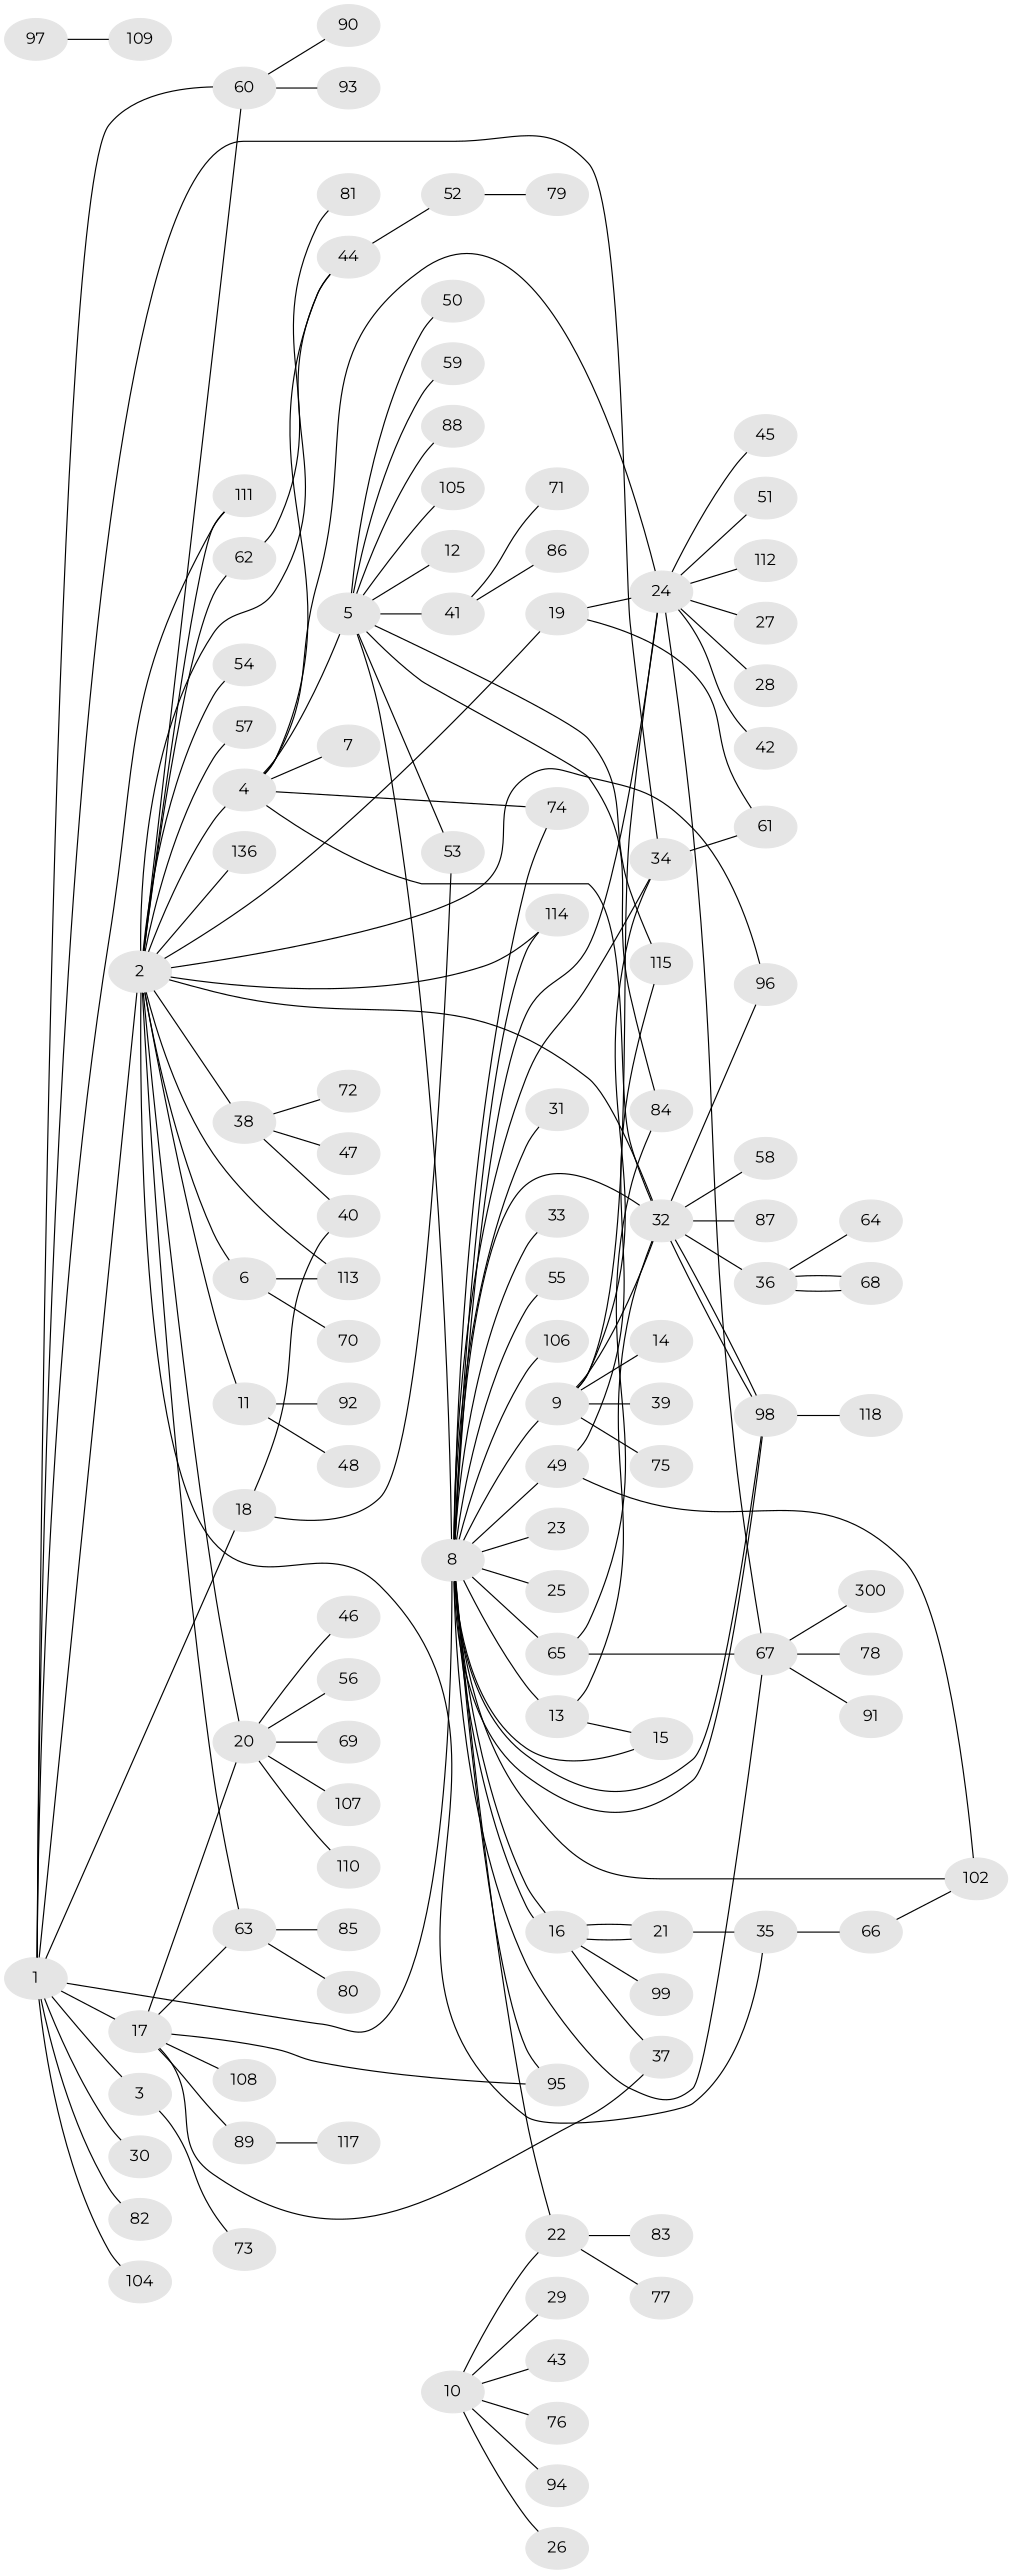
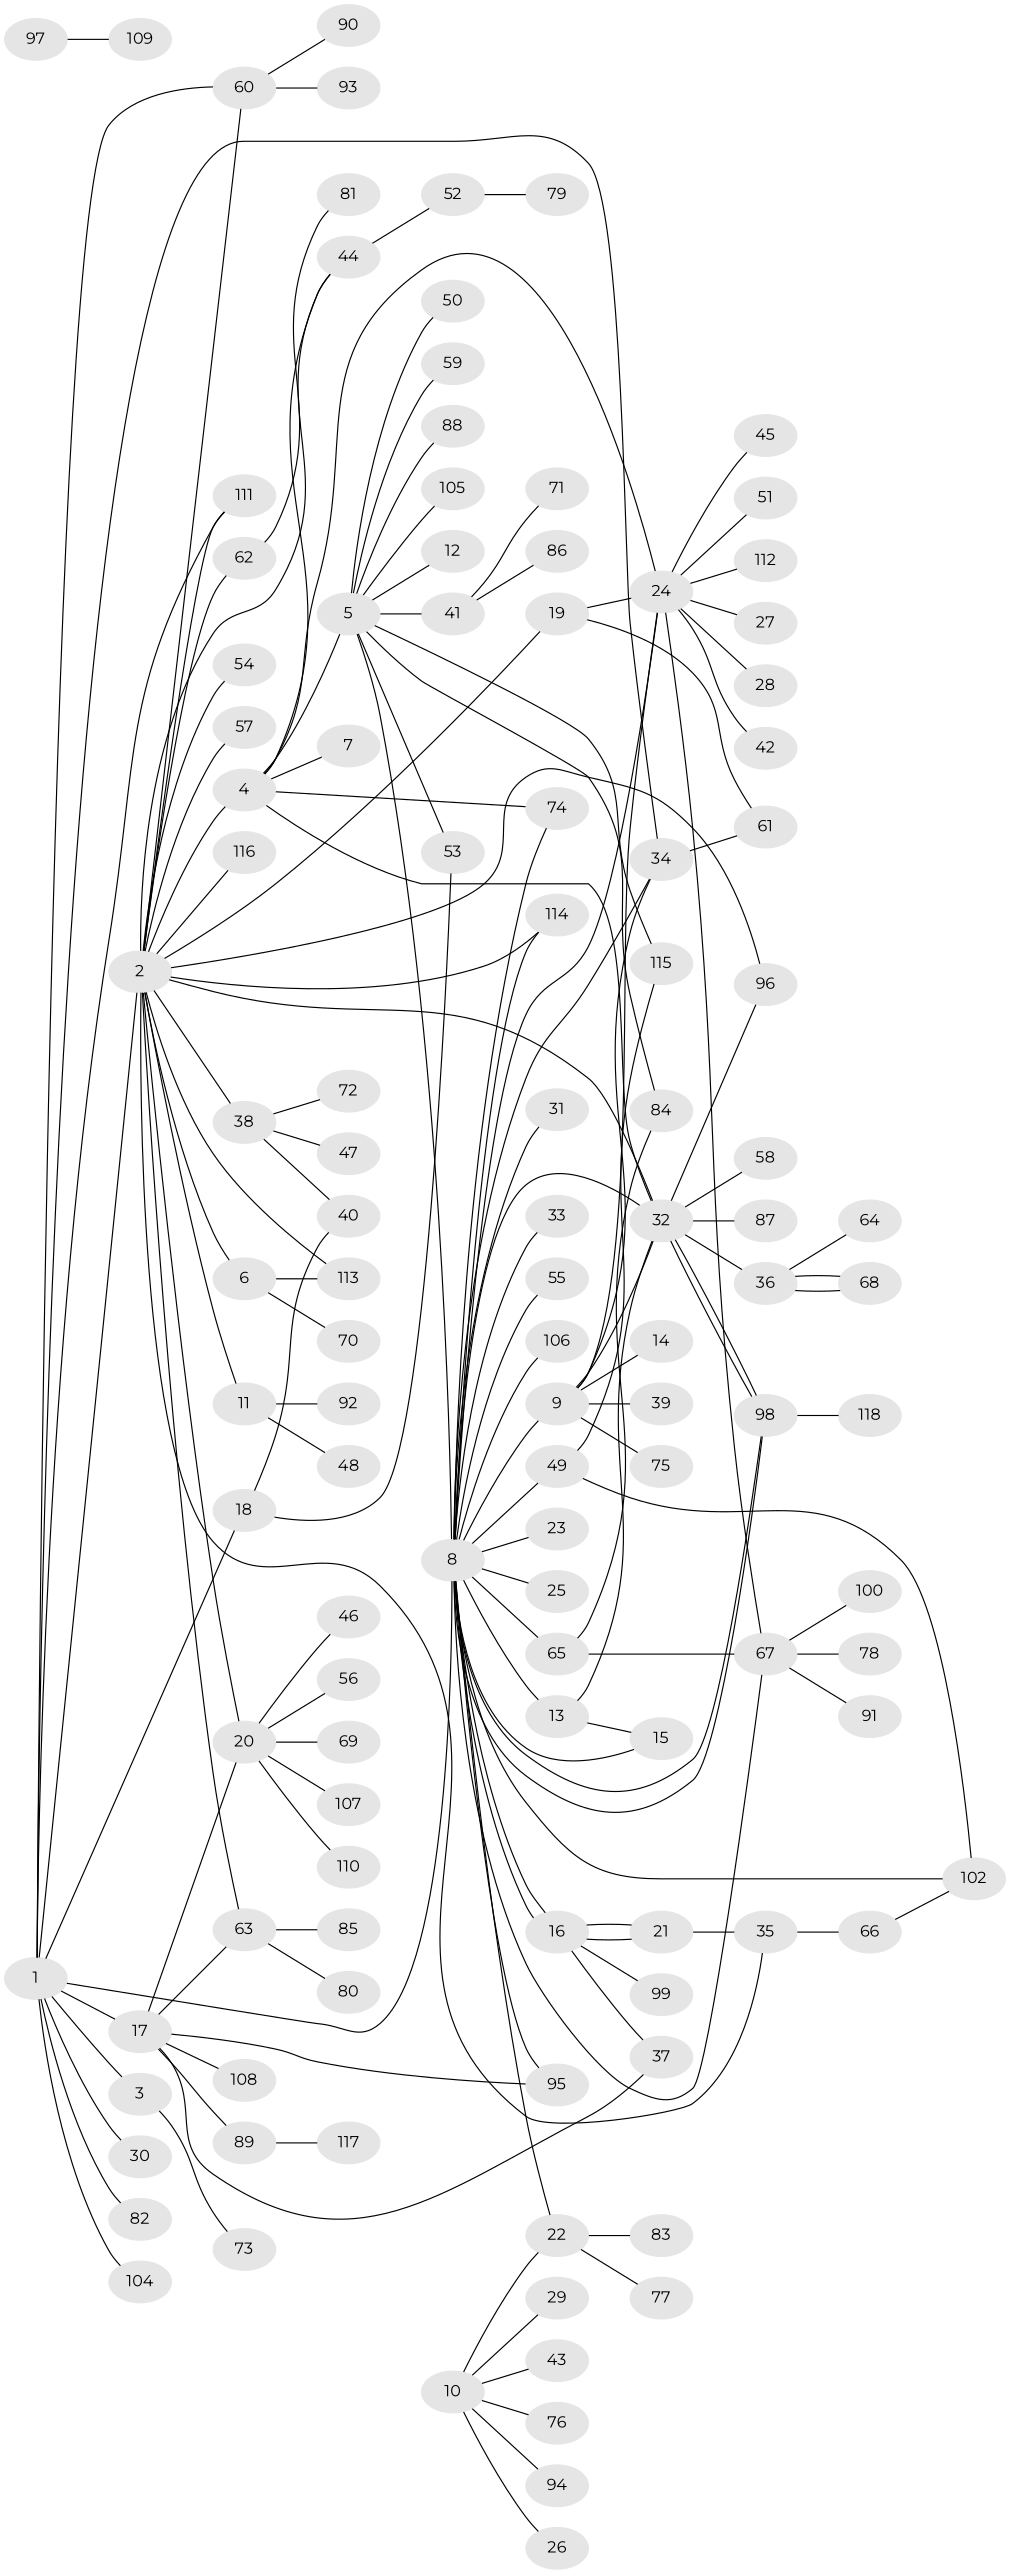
node "136": label "136" -> "116"
node "300": label "300" -> "100"
